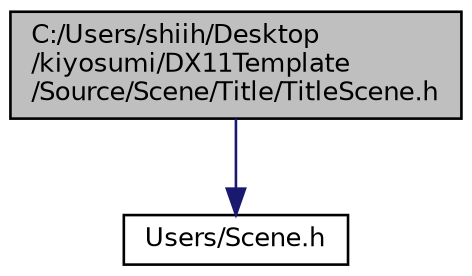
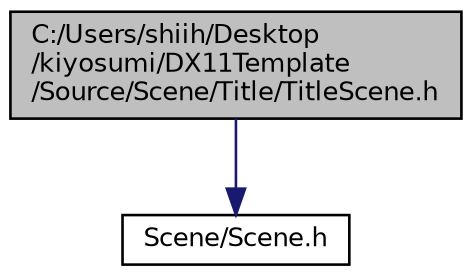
node "Users/Scene.h": label "Users/Scene.h" -> "Scene/Scene.h"
